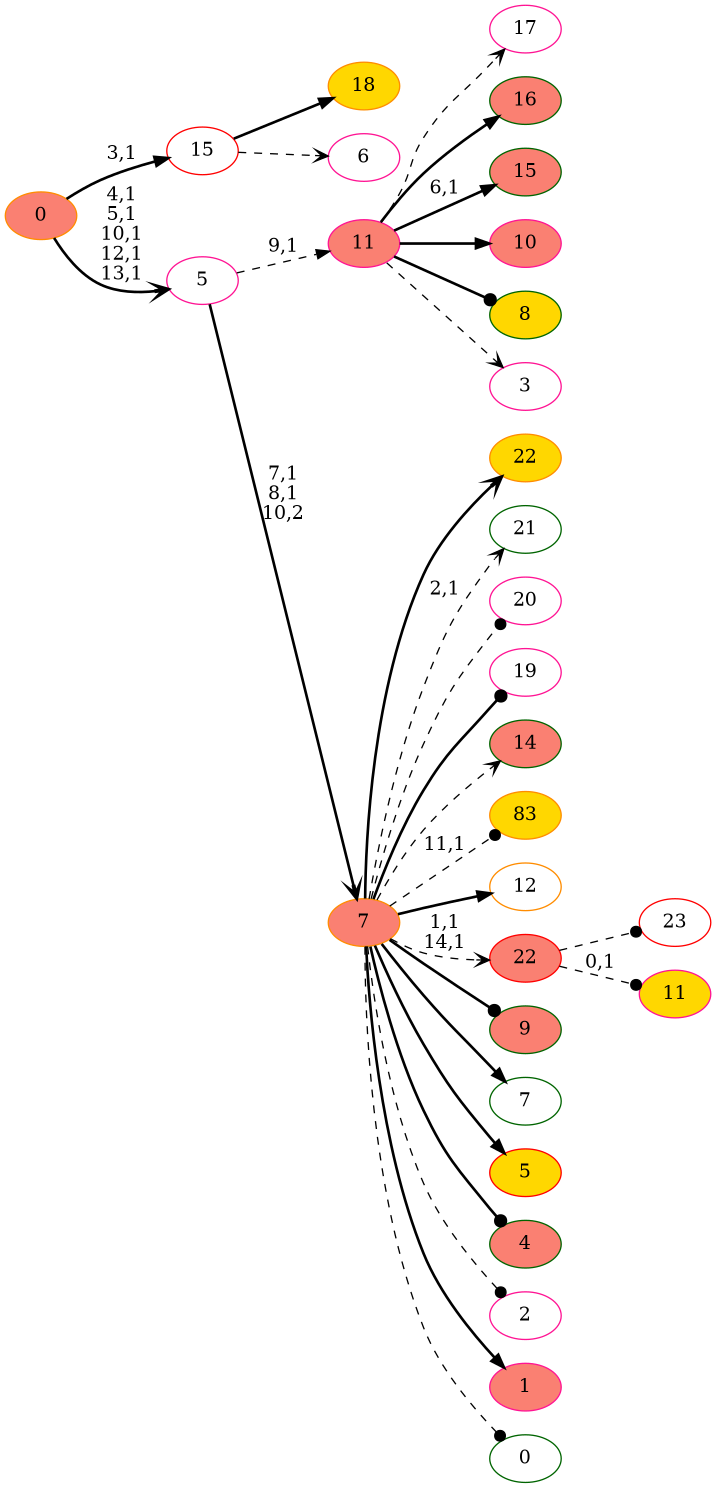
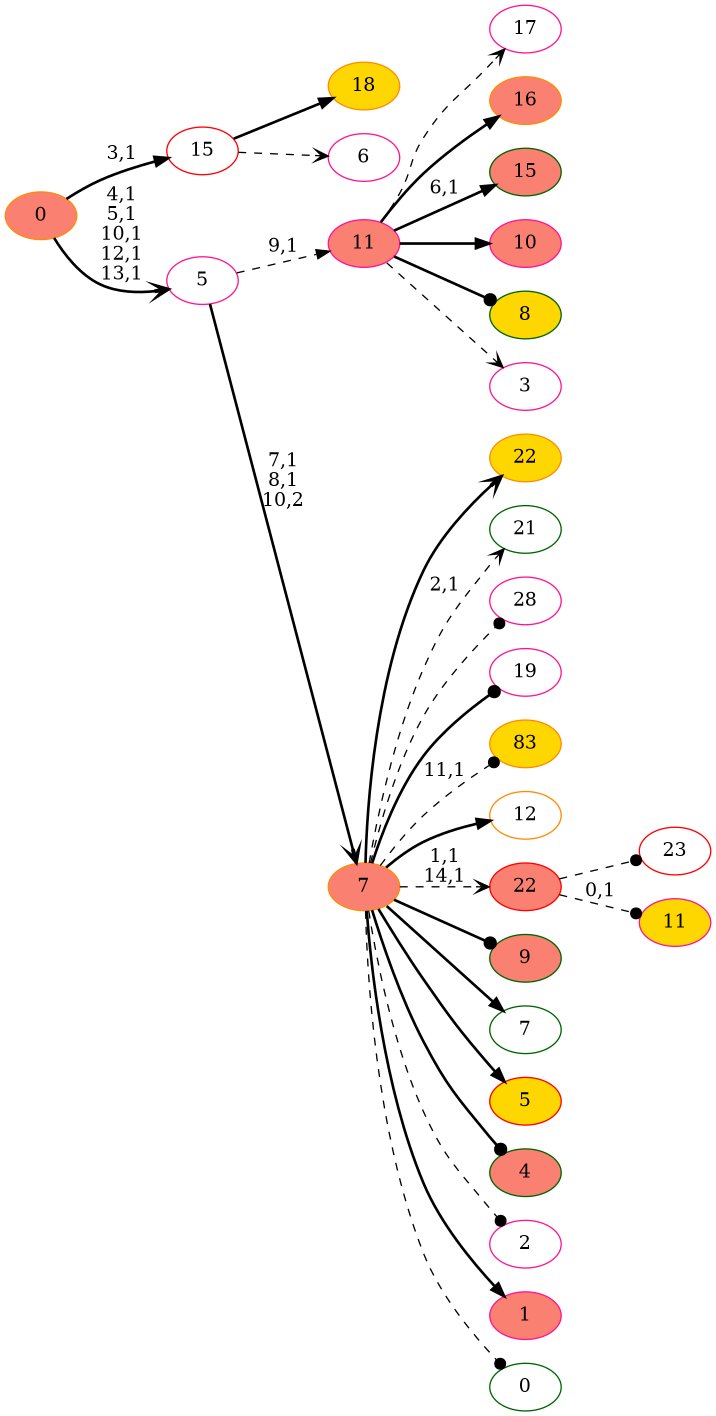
node "16": color darkgreen -> darkorange
node "20": label "20" -> "28"
node "14": removed
